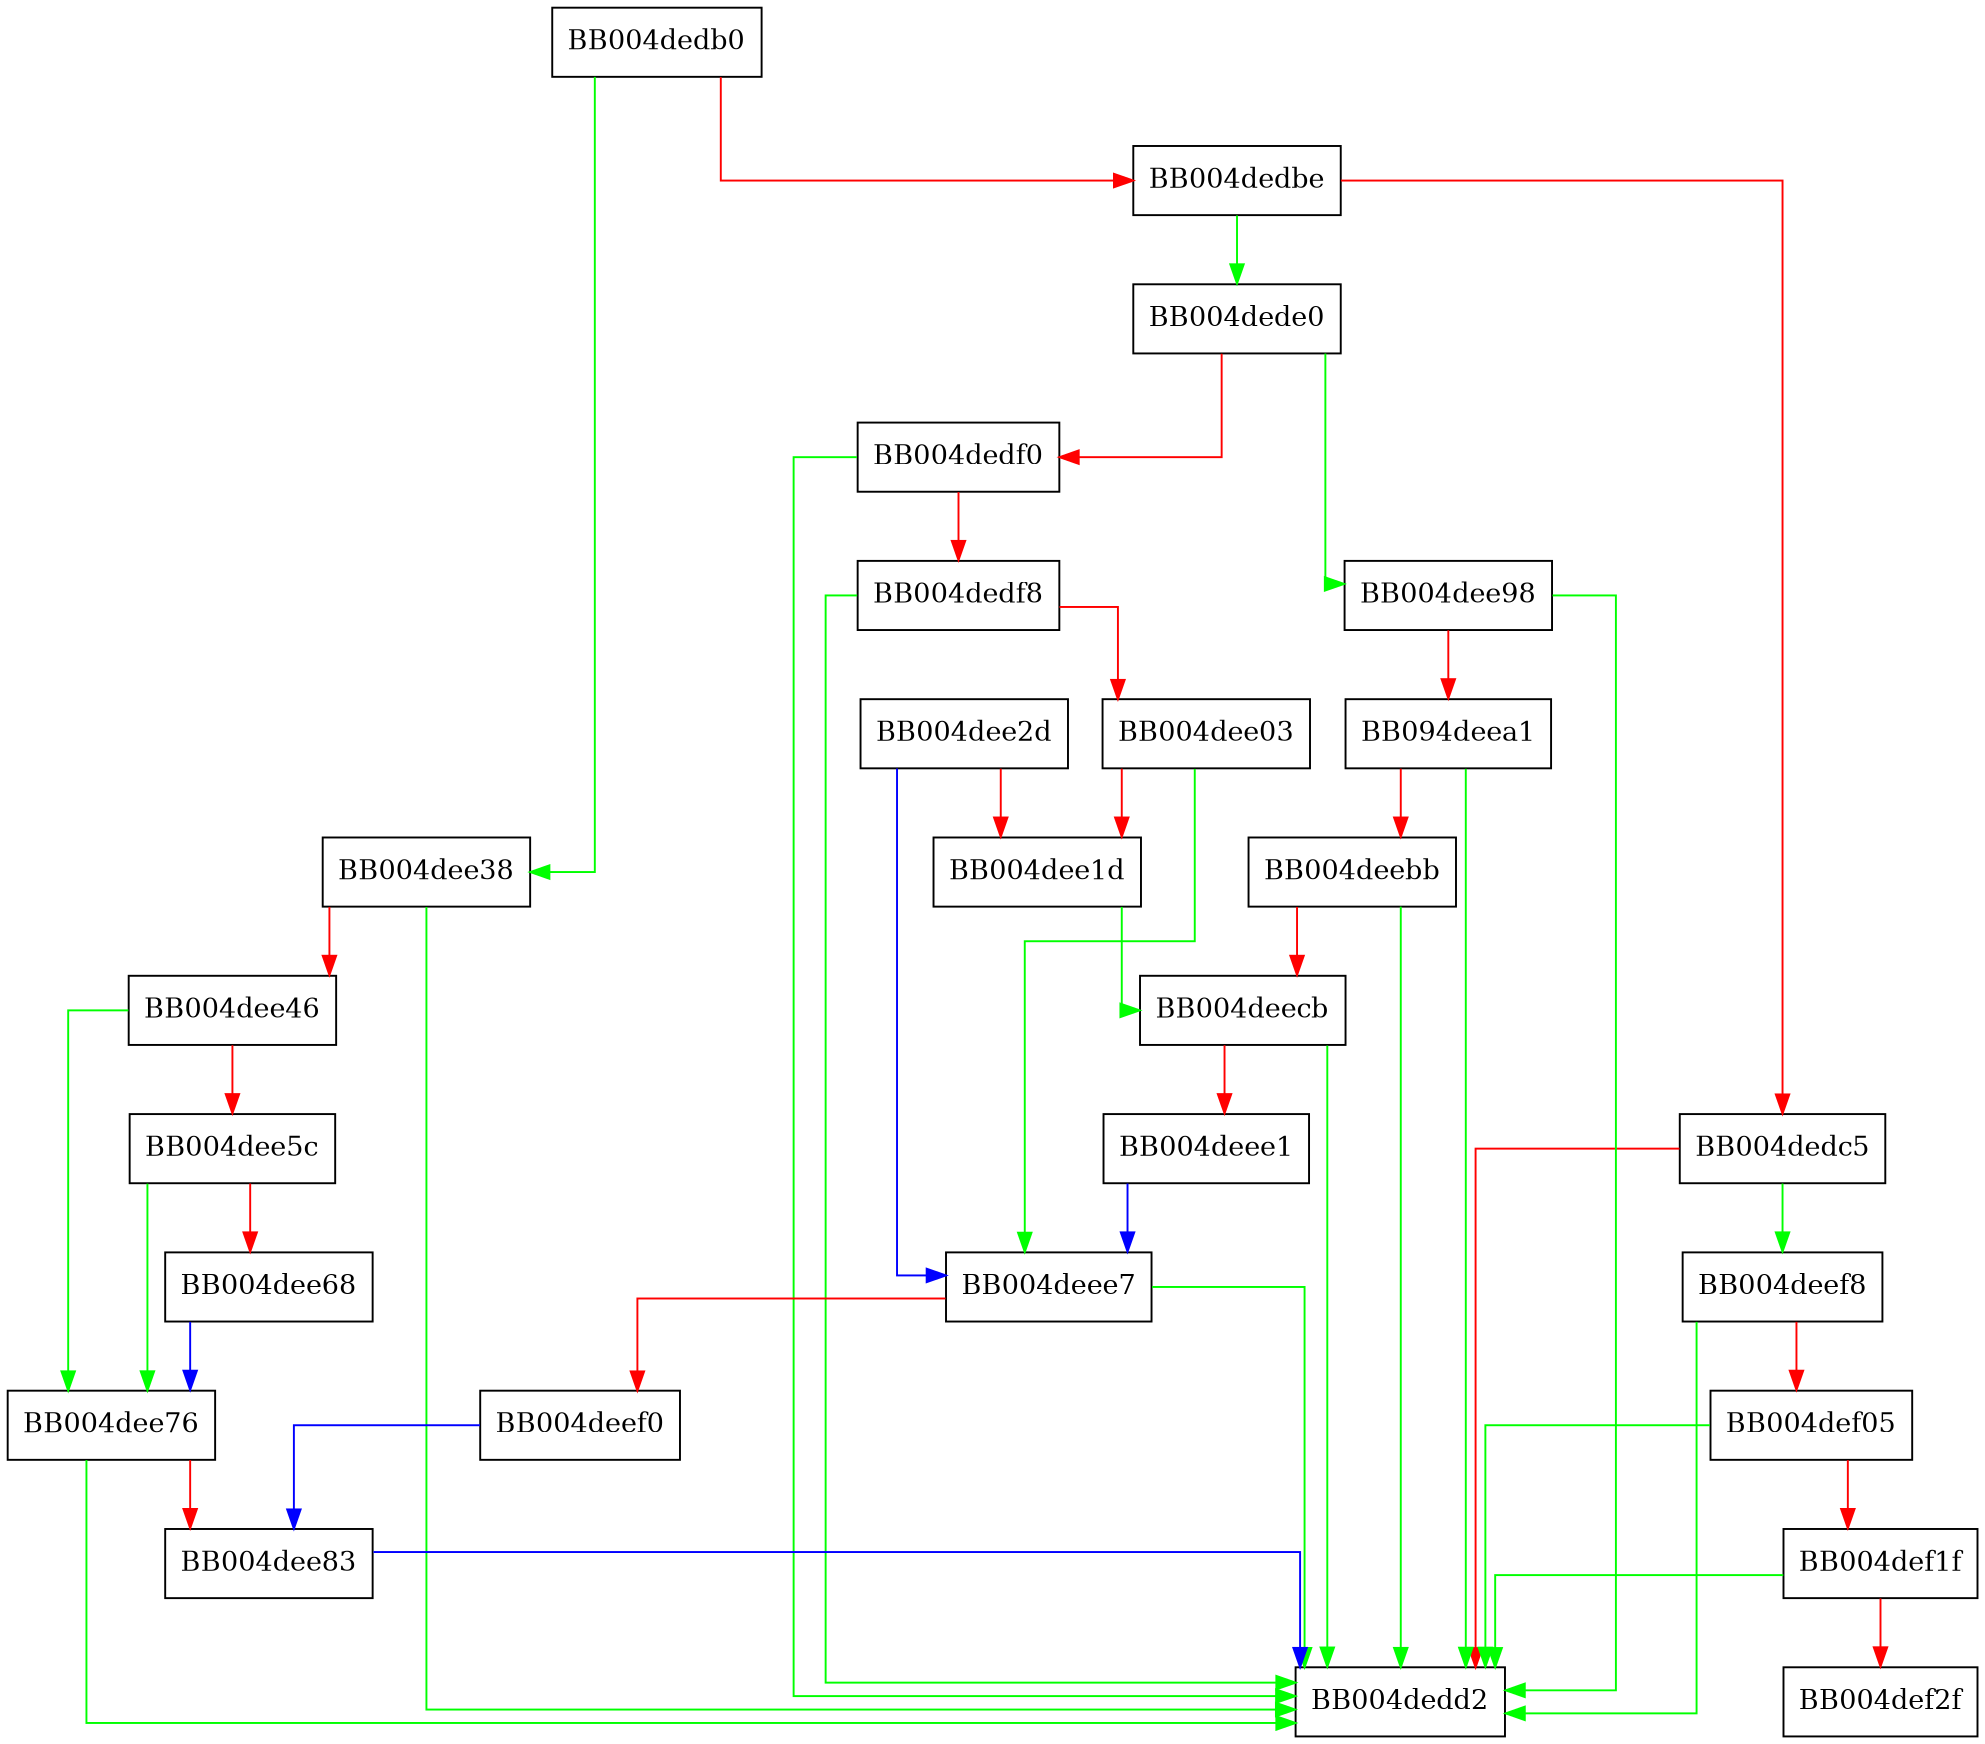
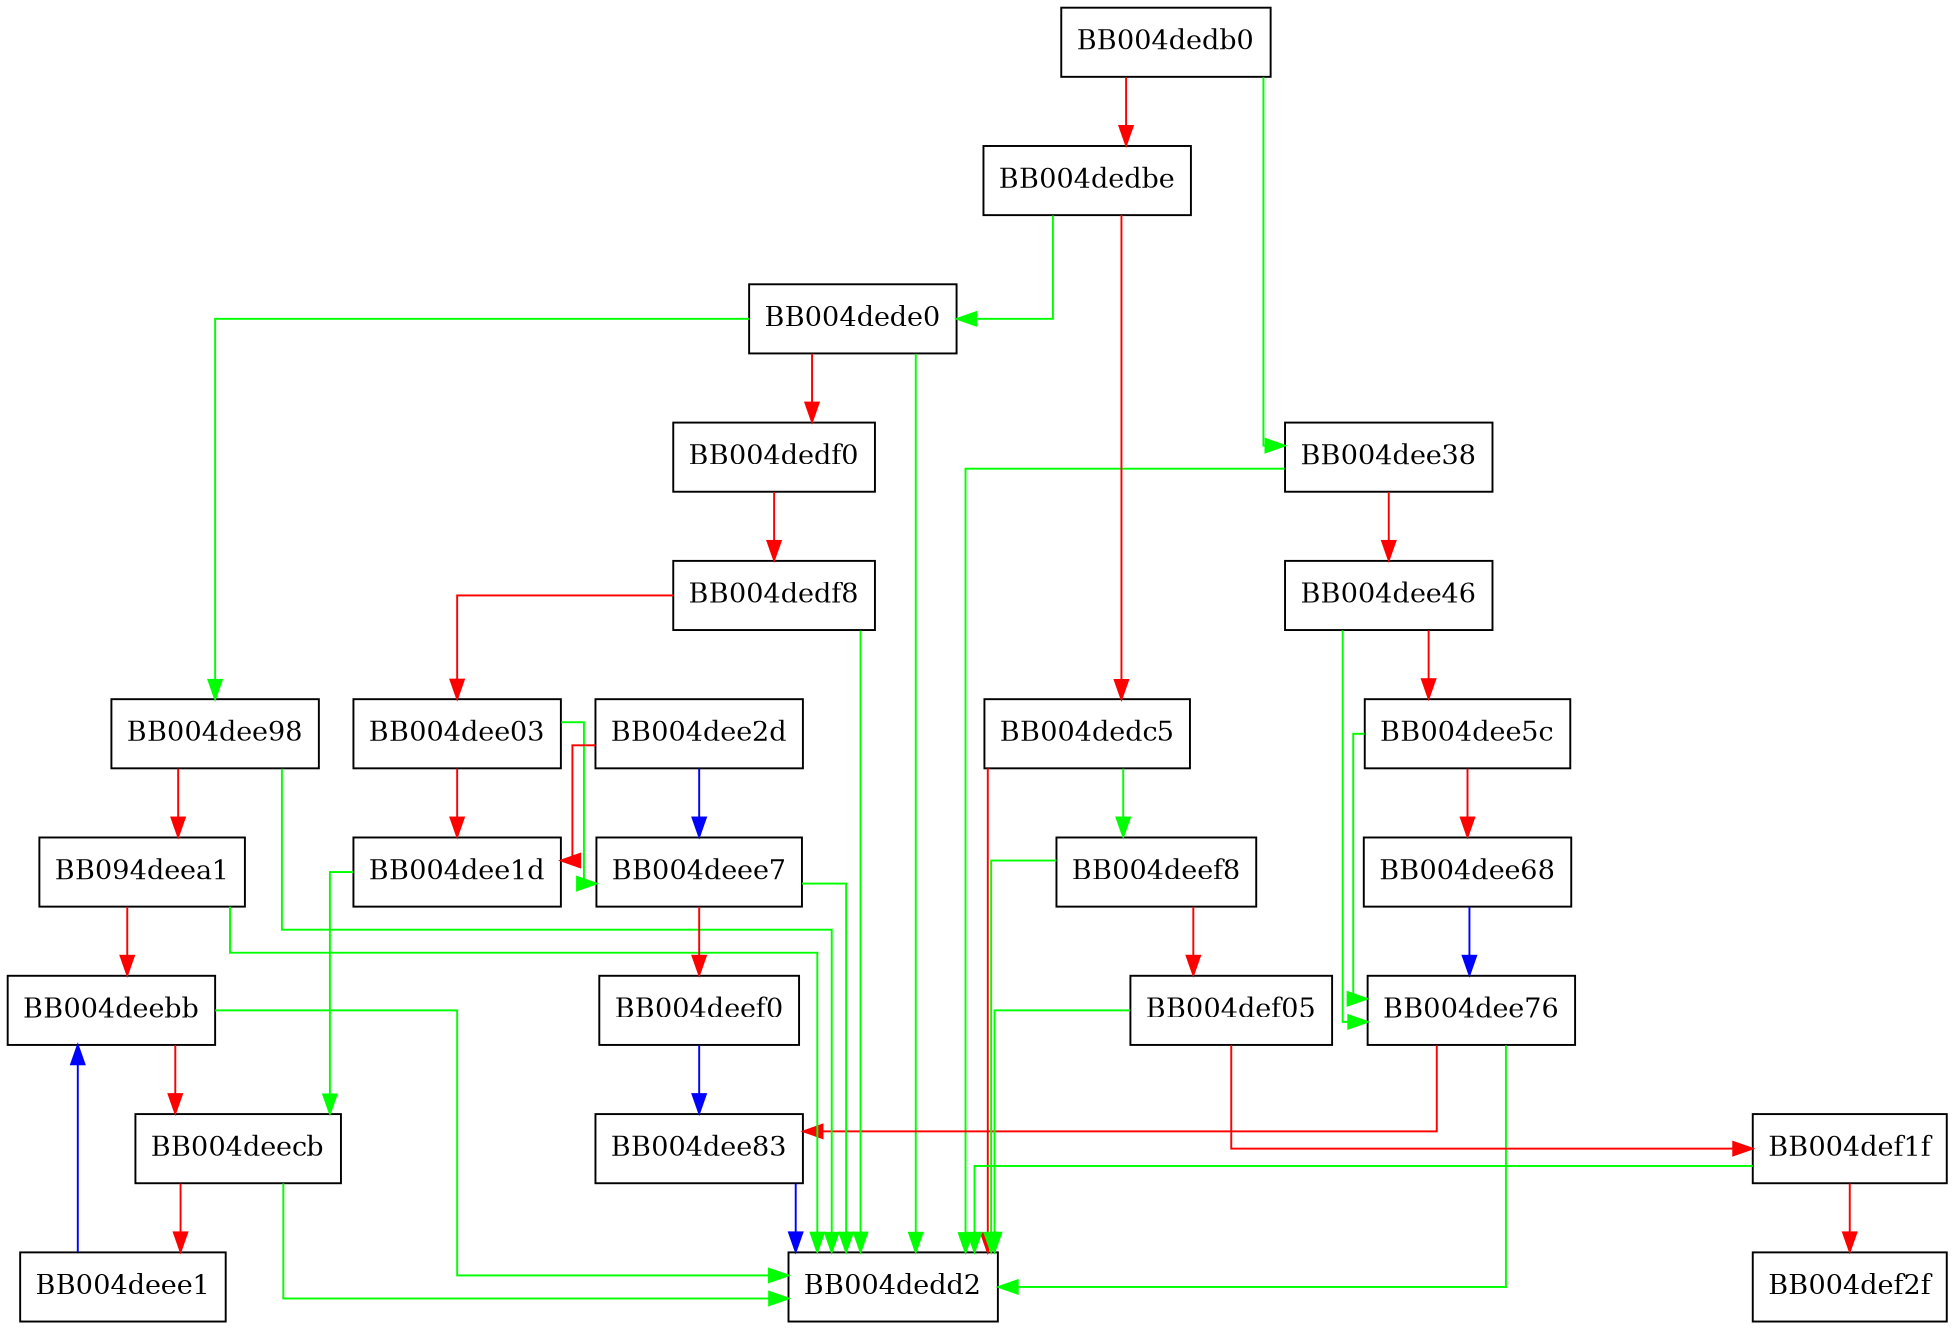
edge "BB004deee1" -> "BB004deee7": now "BB004deee1" -> "BB004deebb"
edge "BB004dedf0" -> "BB004dedd2": now "BB004dede0" -> "BB004dedd2"
